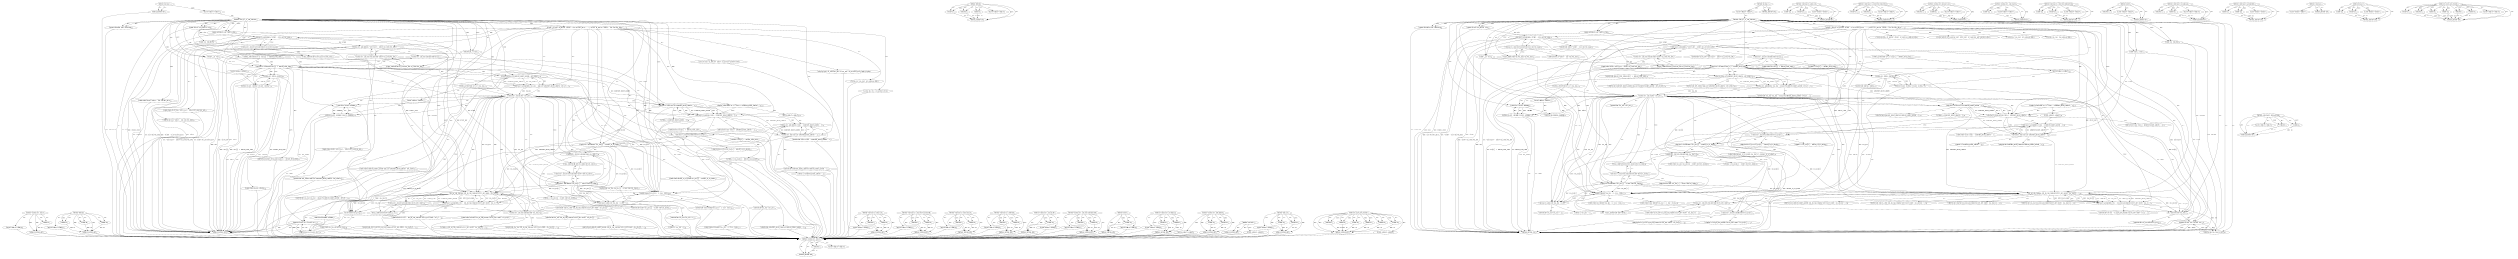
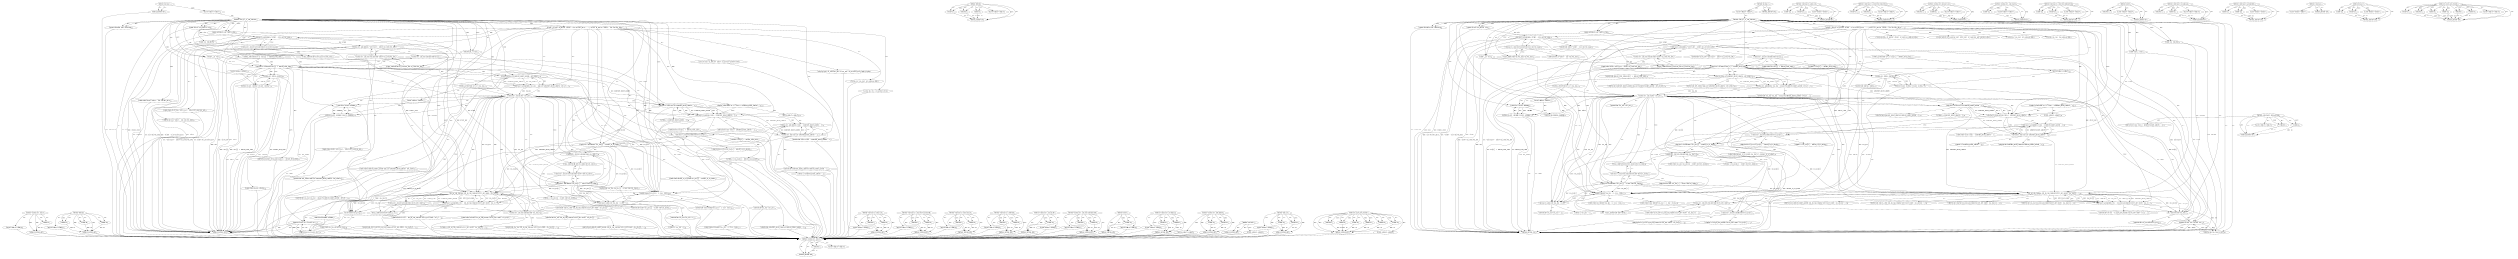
edge "(<operator>.greaterThan,count > DJREPORT_SHORT_LENGTH - 2)" -> "(IDENTIFIER,count,count > DJREPORT_SHORT_LENGTH - 2)": now "(METHOD,<operator>.greaterThan)" -> "(IDENTIFIER,count,count > DJREPORT_SHORT_LENGTH - 2)"
